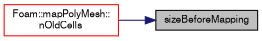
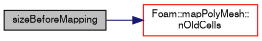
edge "Foam::mapPolyMesh:: nOldCells" -> "sizeBeforeMapping": reversed
